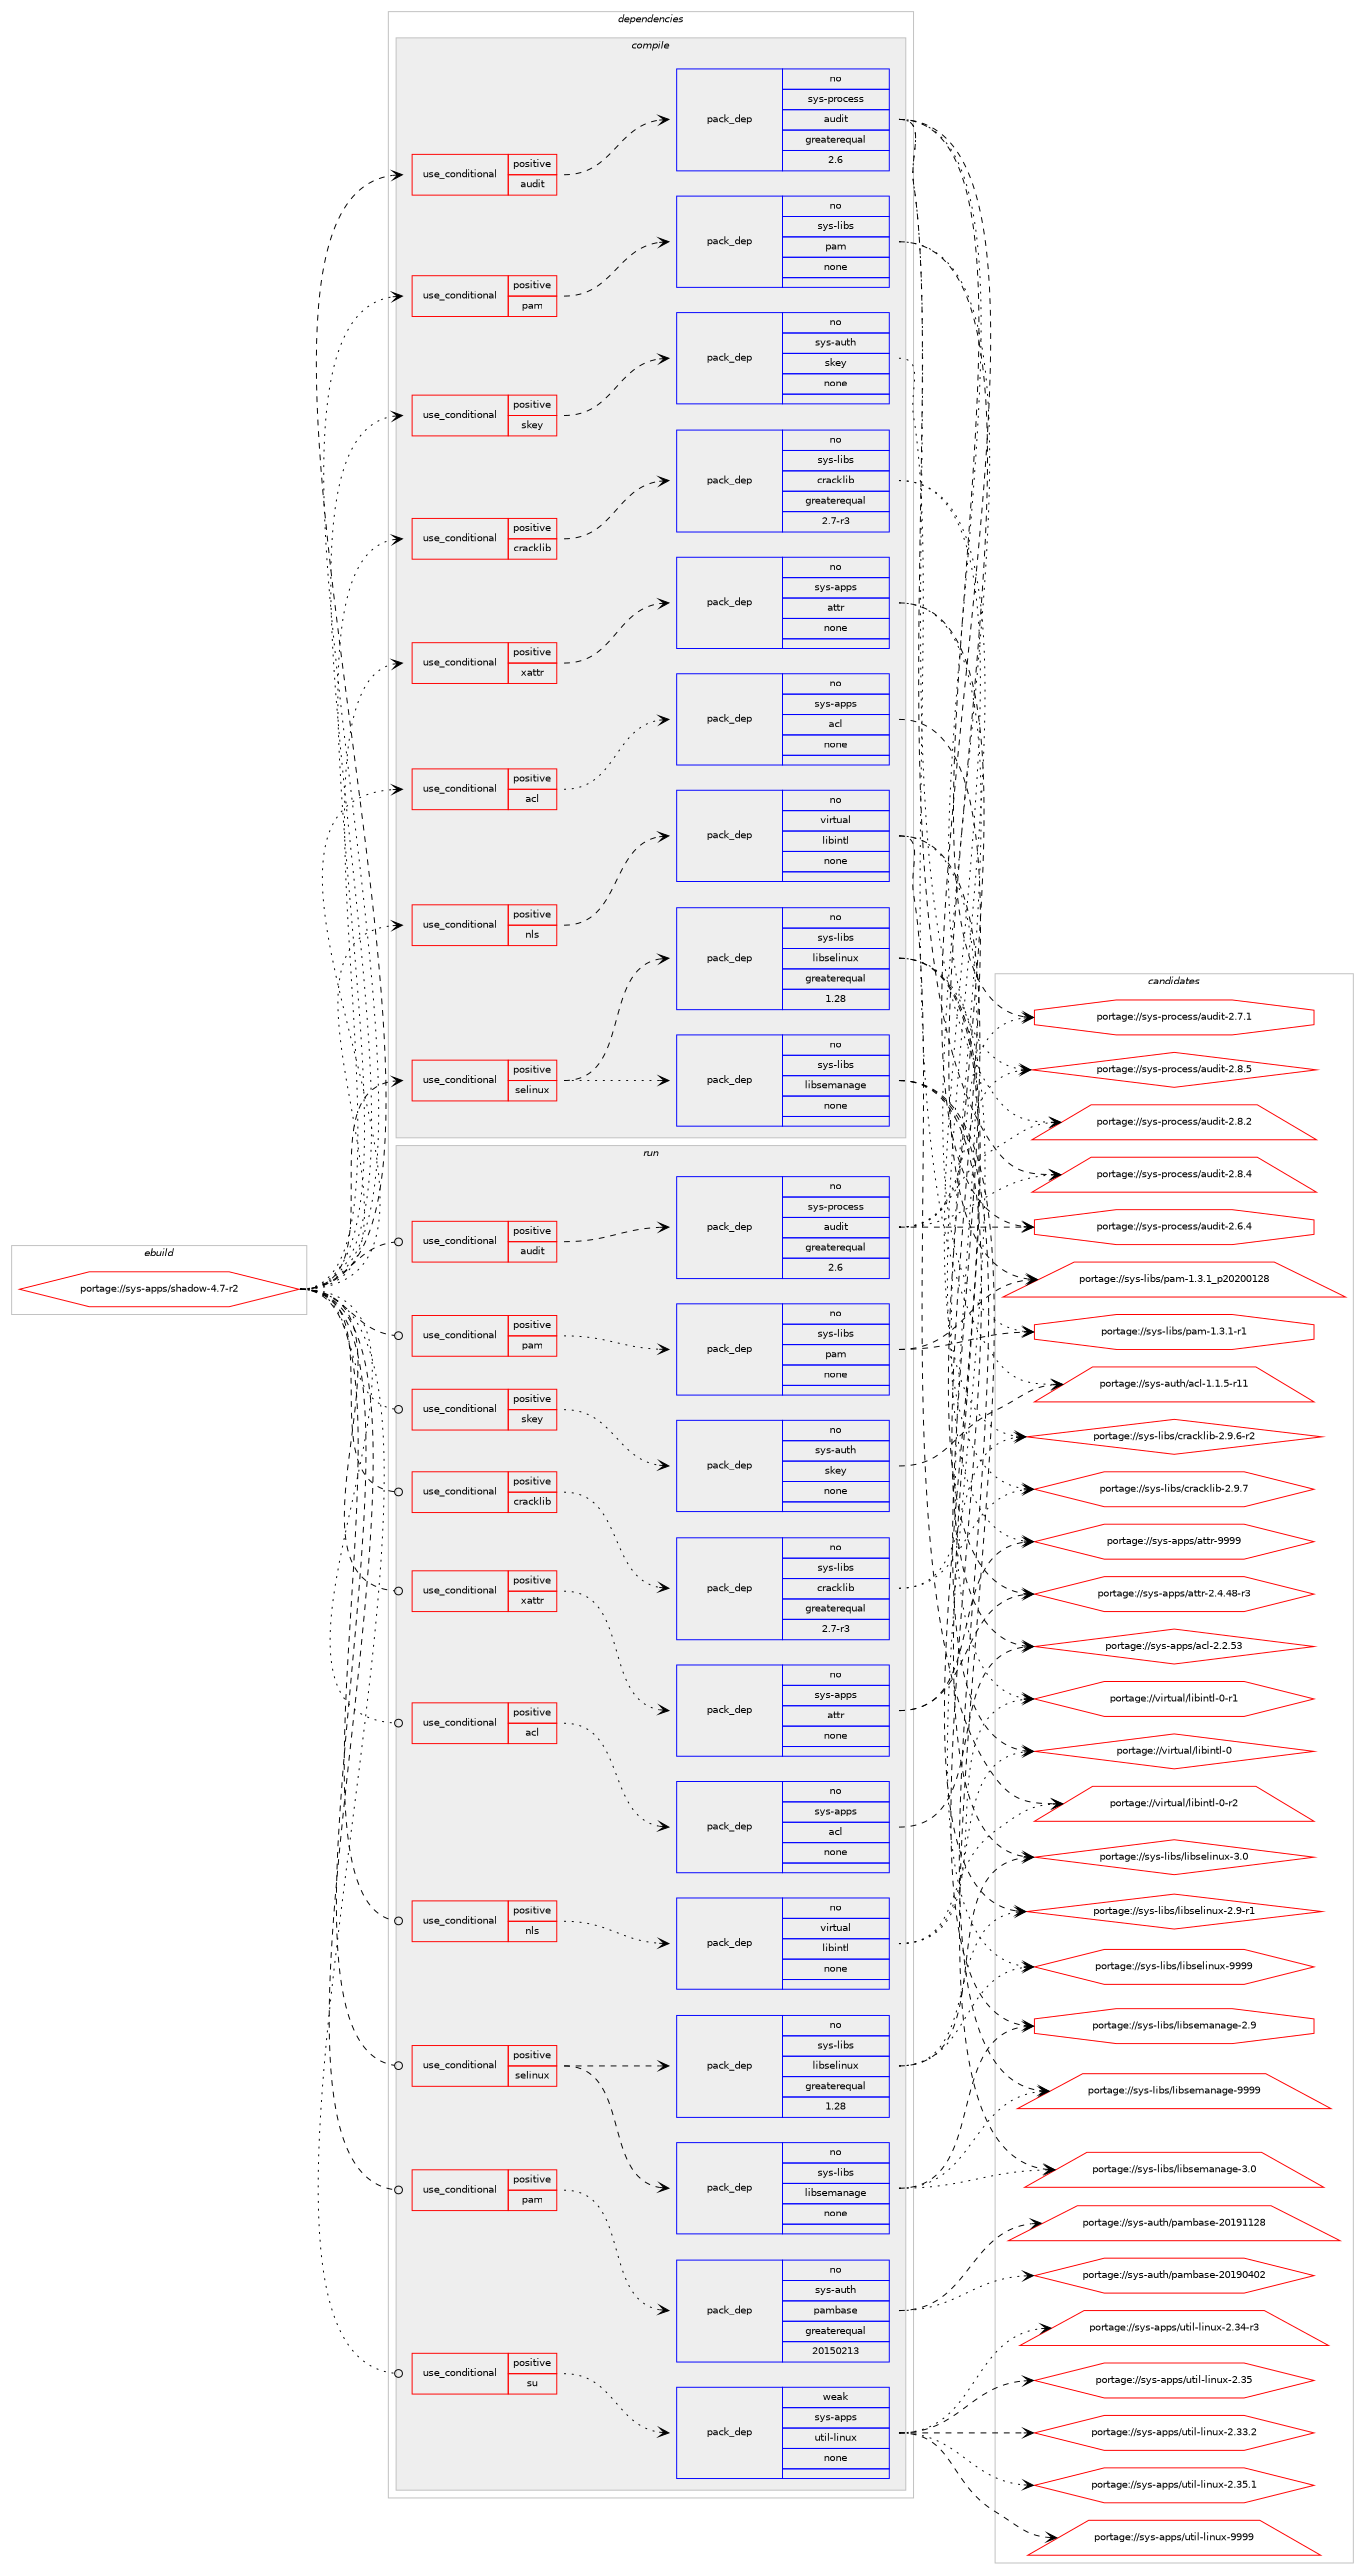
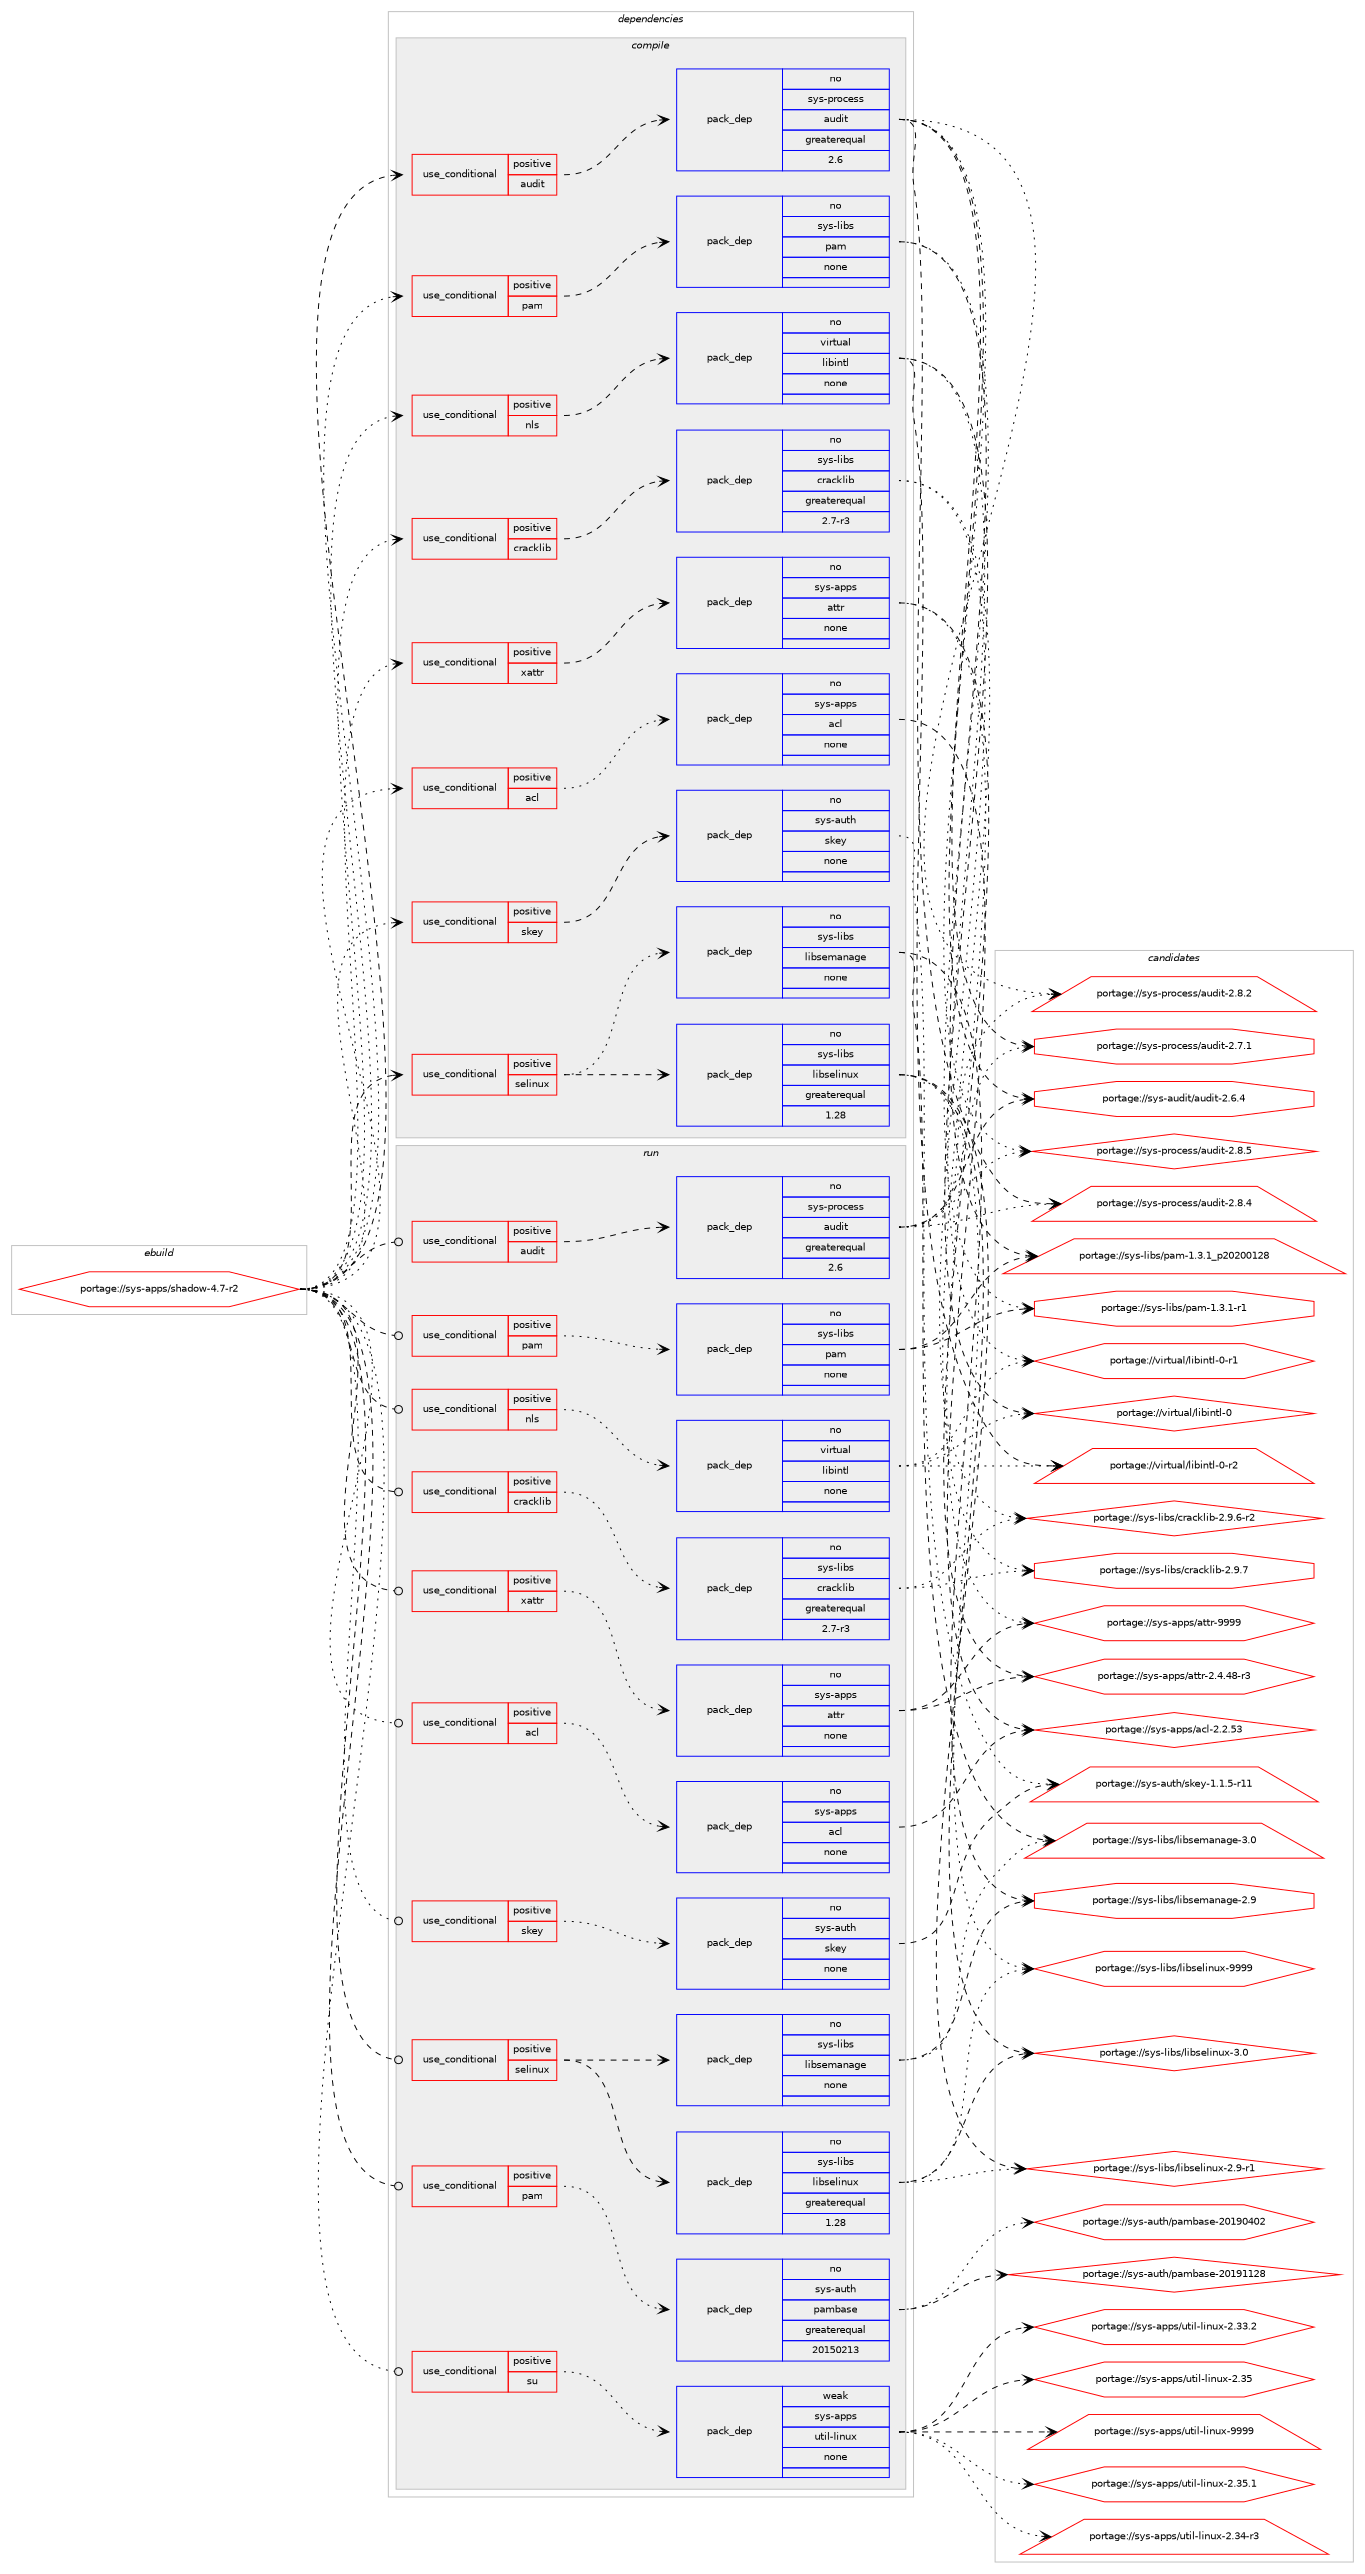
node "portage://sys-process/audit-2.6.4": label "portage://sys-process/audit-2.6.4" -> "portage://sys-audit/audit-2.6.4"
node "portage://sys-auth/acl-1.1.5-r11": label "portage://sys-auth/acl-1.1.5-r11" -> "portage://sys-auth/skey-1.1.5-r11"
node "portage://sys-libs/cracklib-2.9.7": shape hexagon -> octagon
node "portage://sys-libs/libsemanage-9999": removed
node "portage://sys-auth/pambase-20191128": shape trapezium -> diamond
